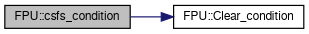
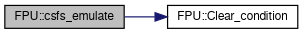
node "FPU::csfs_condition": label "FPU::csfs_condition" -> "FPU::csfs_emulate"
